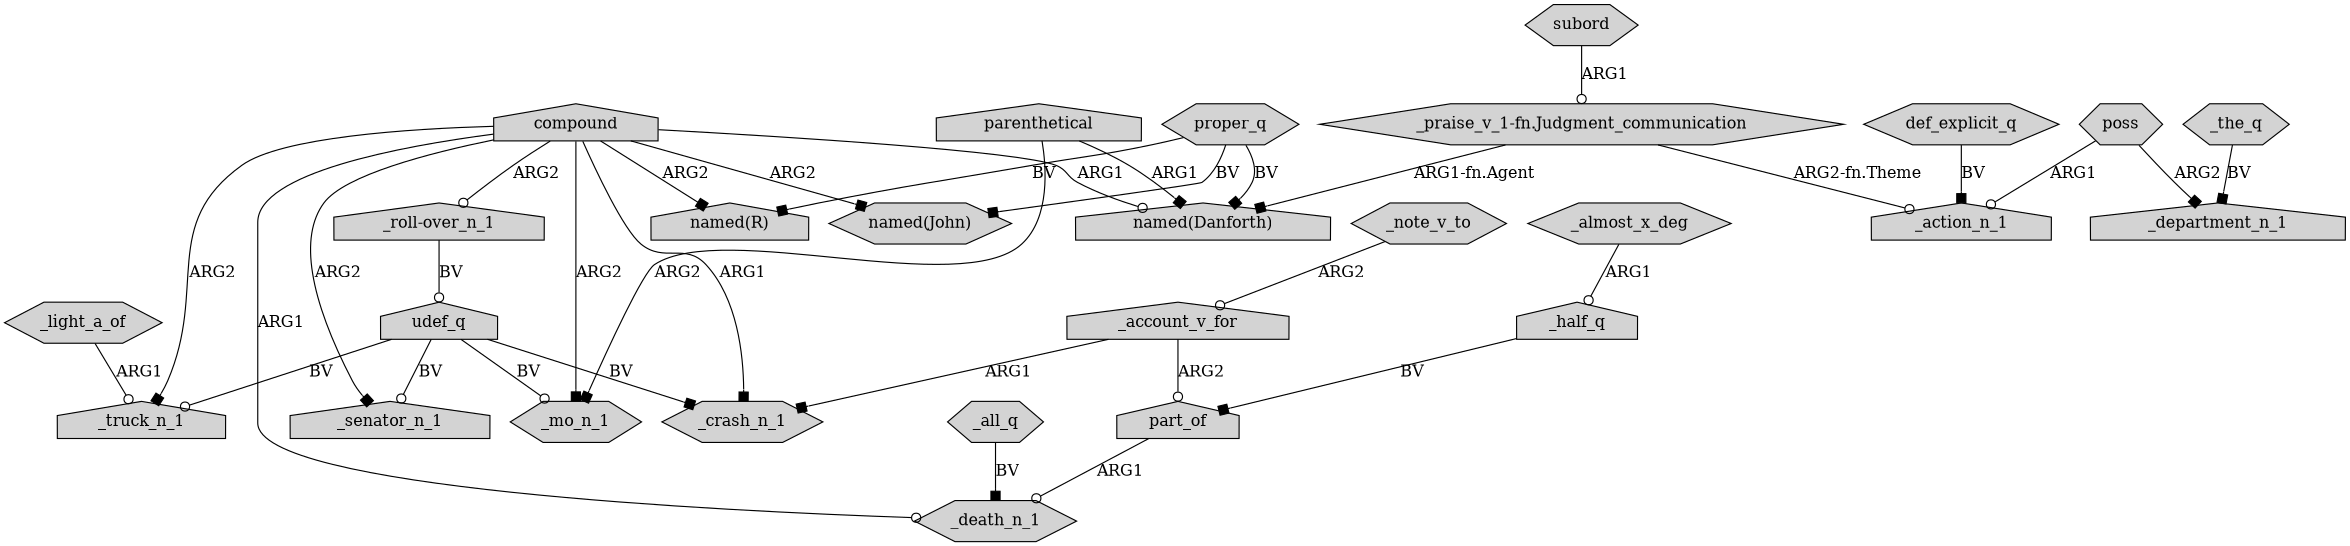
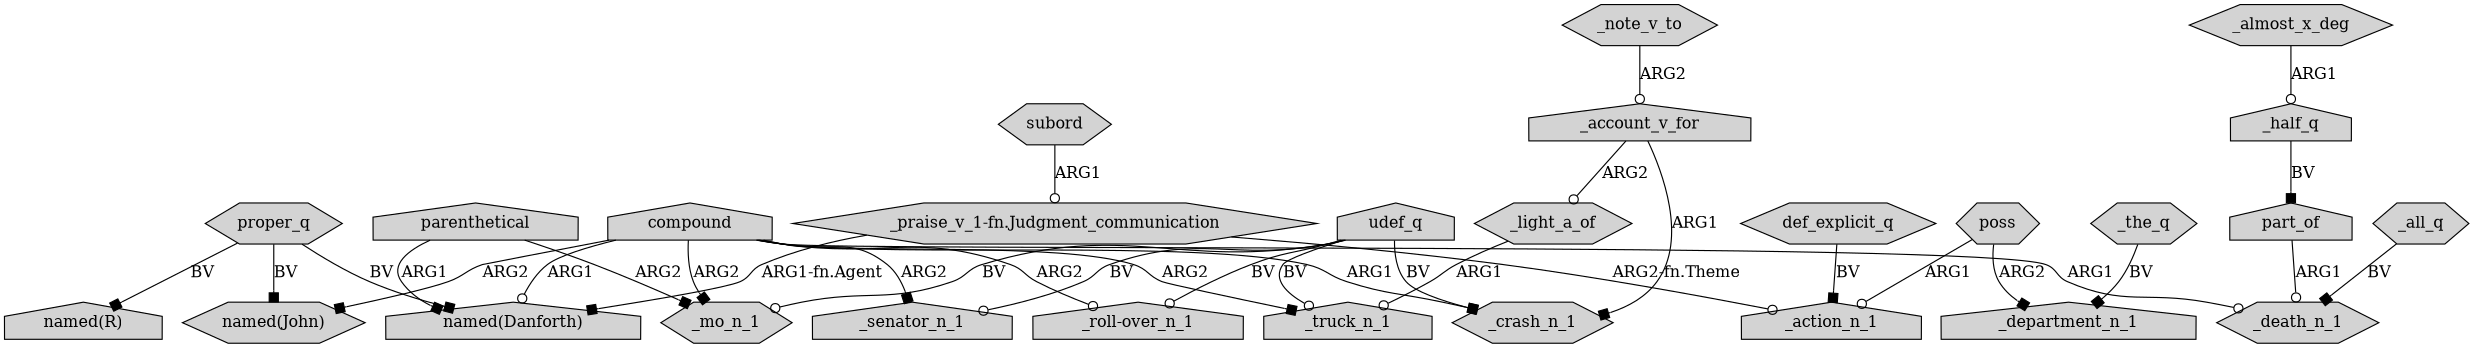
edge "compound" -> "named(R)": removed, label "ARG2"
edge "_roll-over_n_1" -> "udef_q": reversed
edge "_account_v_for" -> "part_of": now "_account_v_for" -> "_light_a_of"
